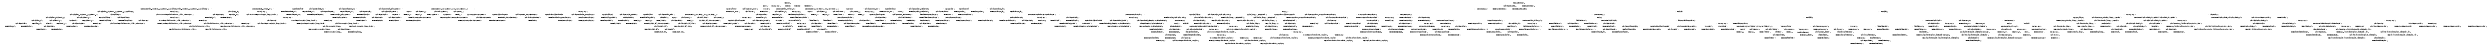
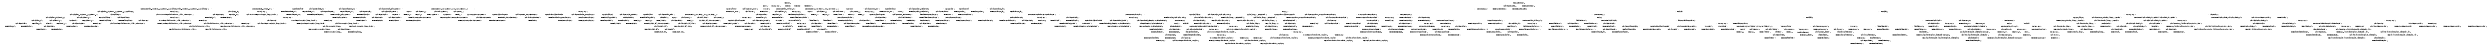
node "(IDENTIFIER,success,if (success))": removed
